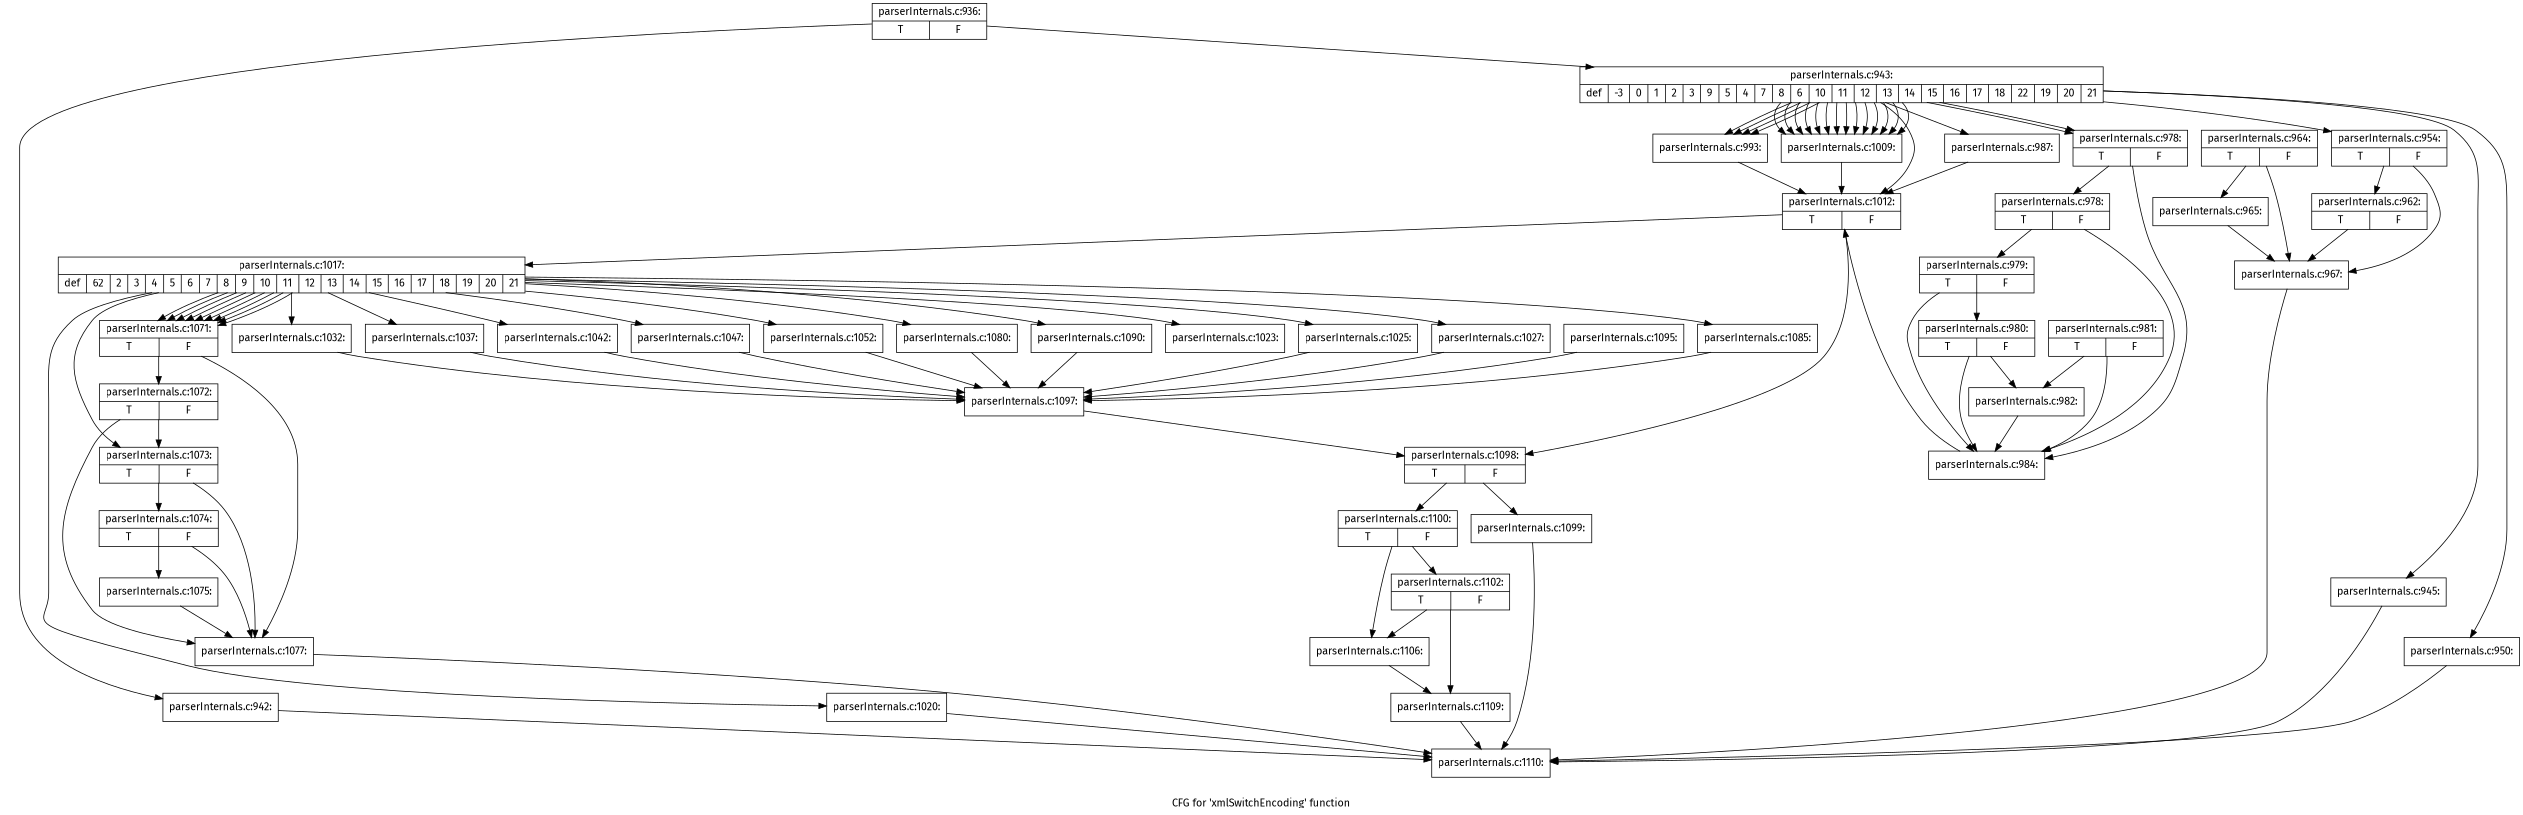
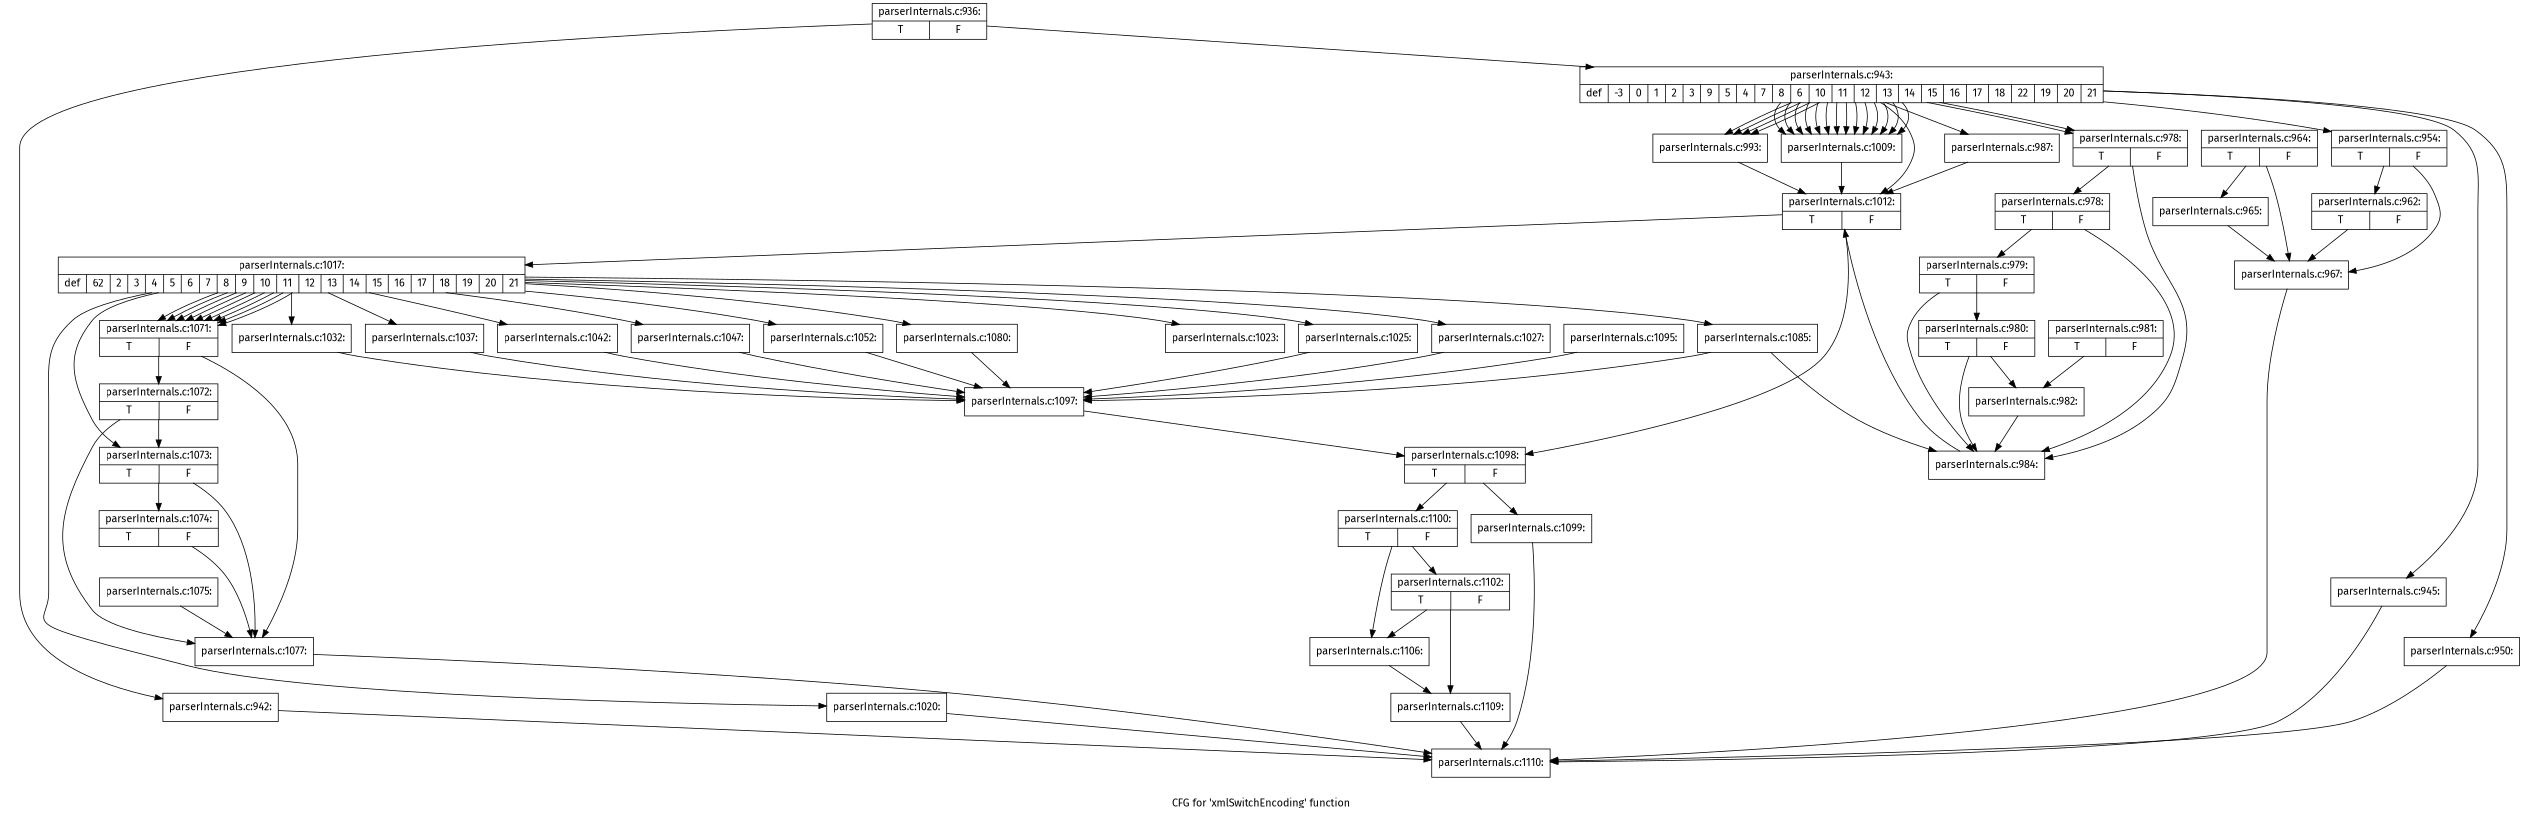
node "parserInternals.c:1090:": removed
edge "parserInternals.c:981:" -> "parserInternals.c:984:": now "parserInternals.c:1085:" -> "parserInternals.c:984:"
edge "parserInternals.c:1074:" -> "parserInternals.c:1075:": removed
